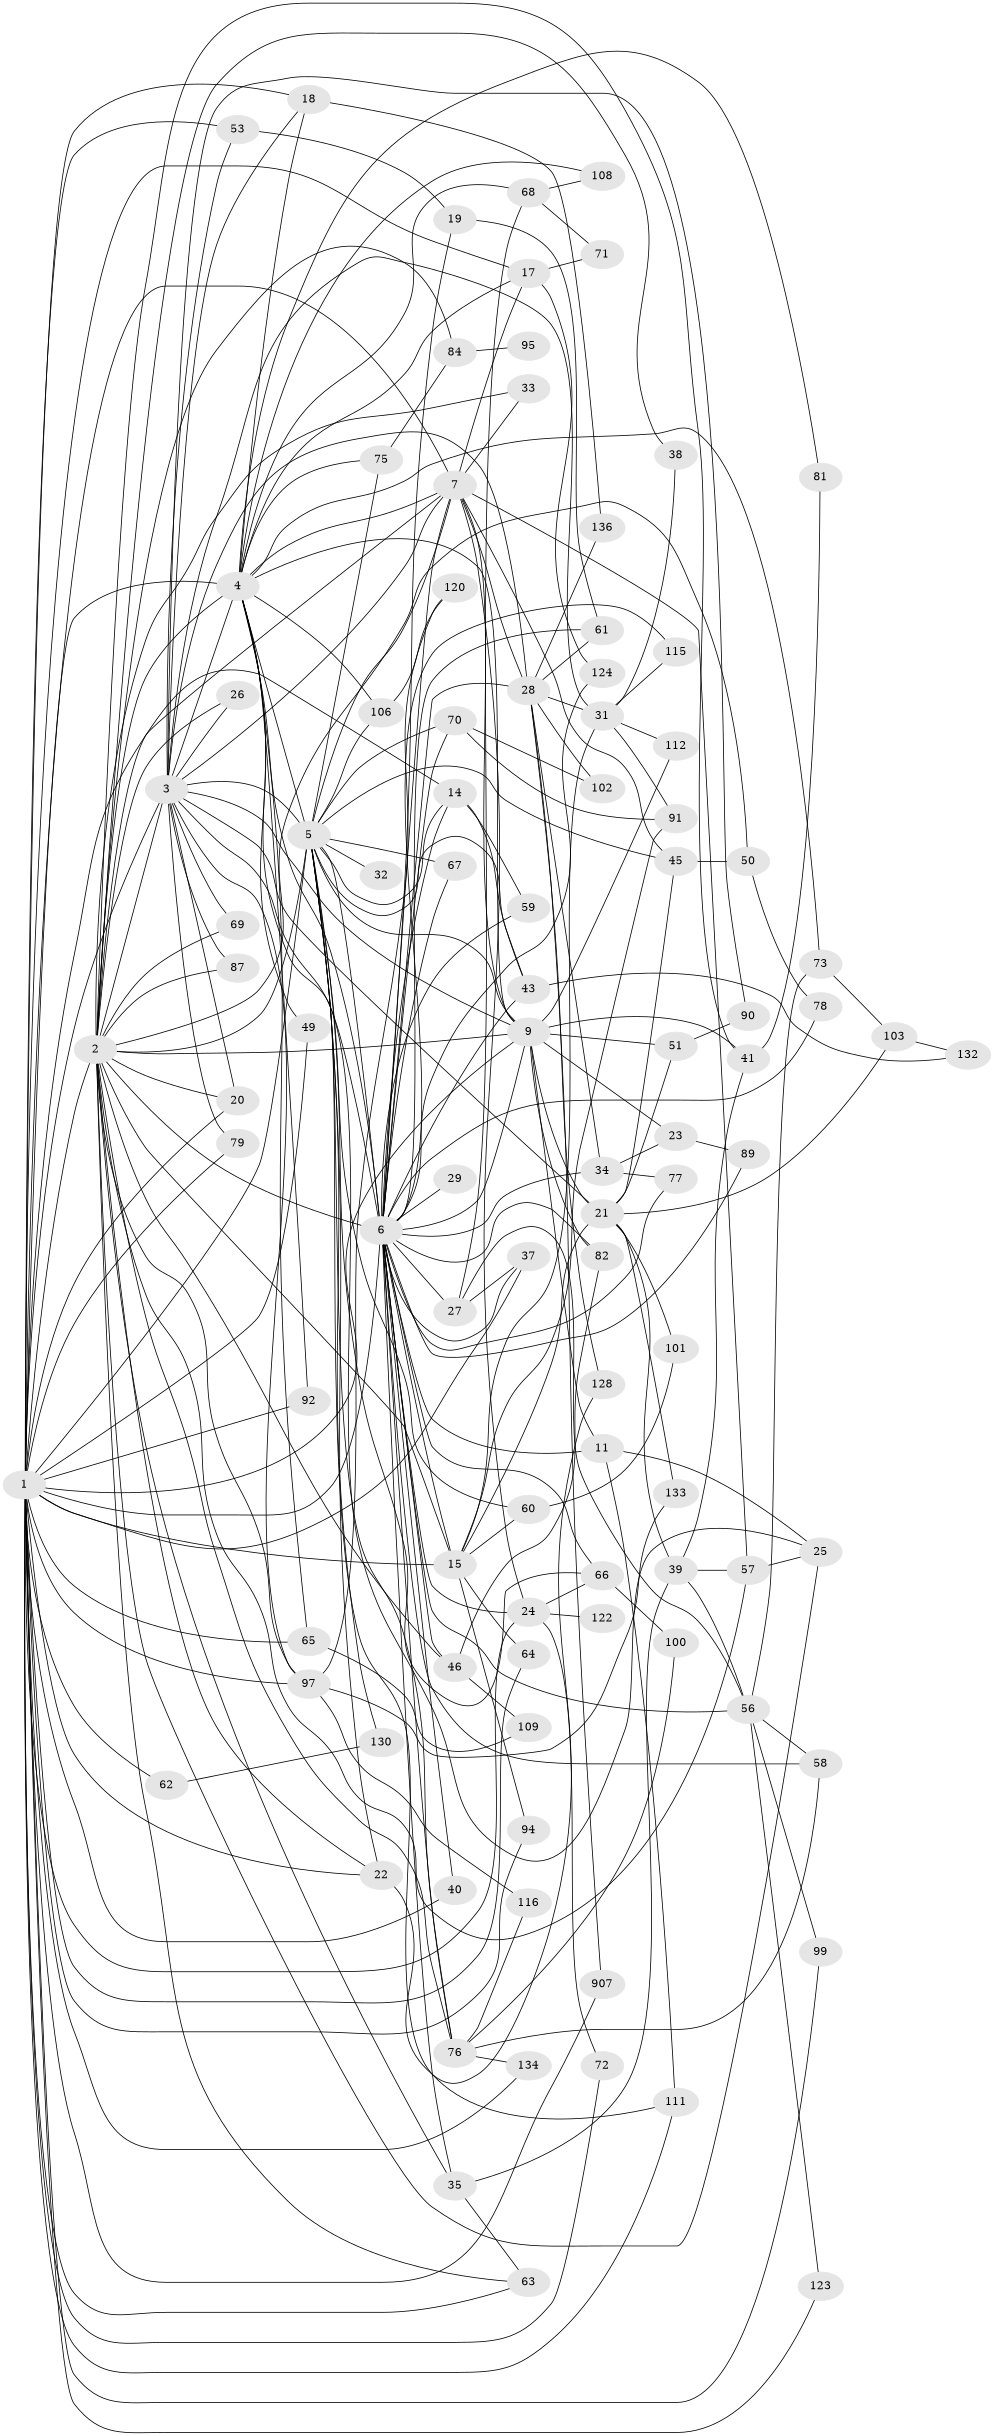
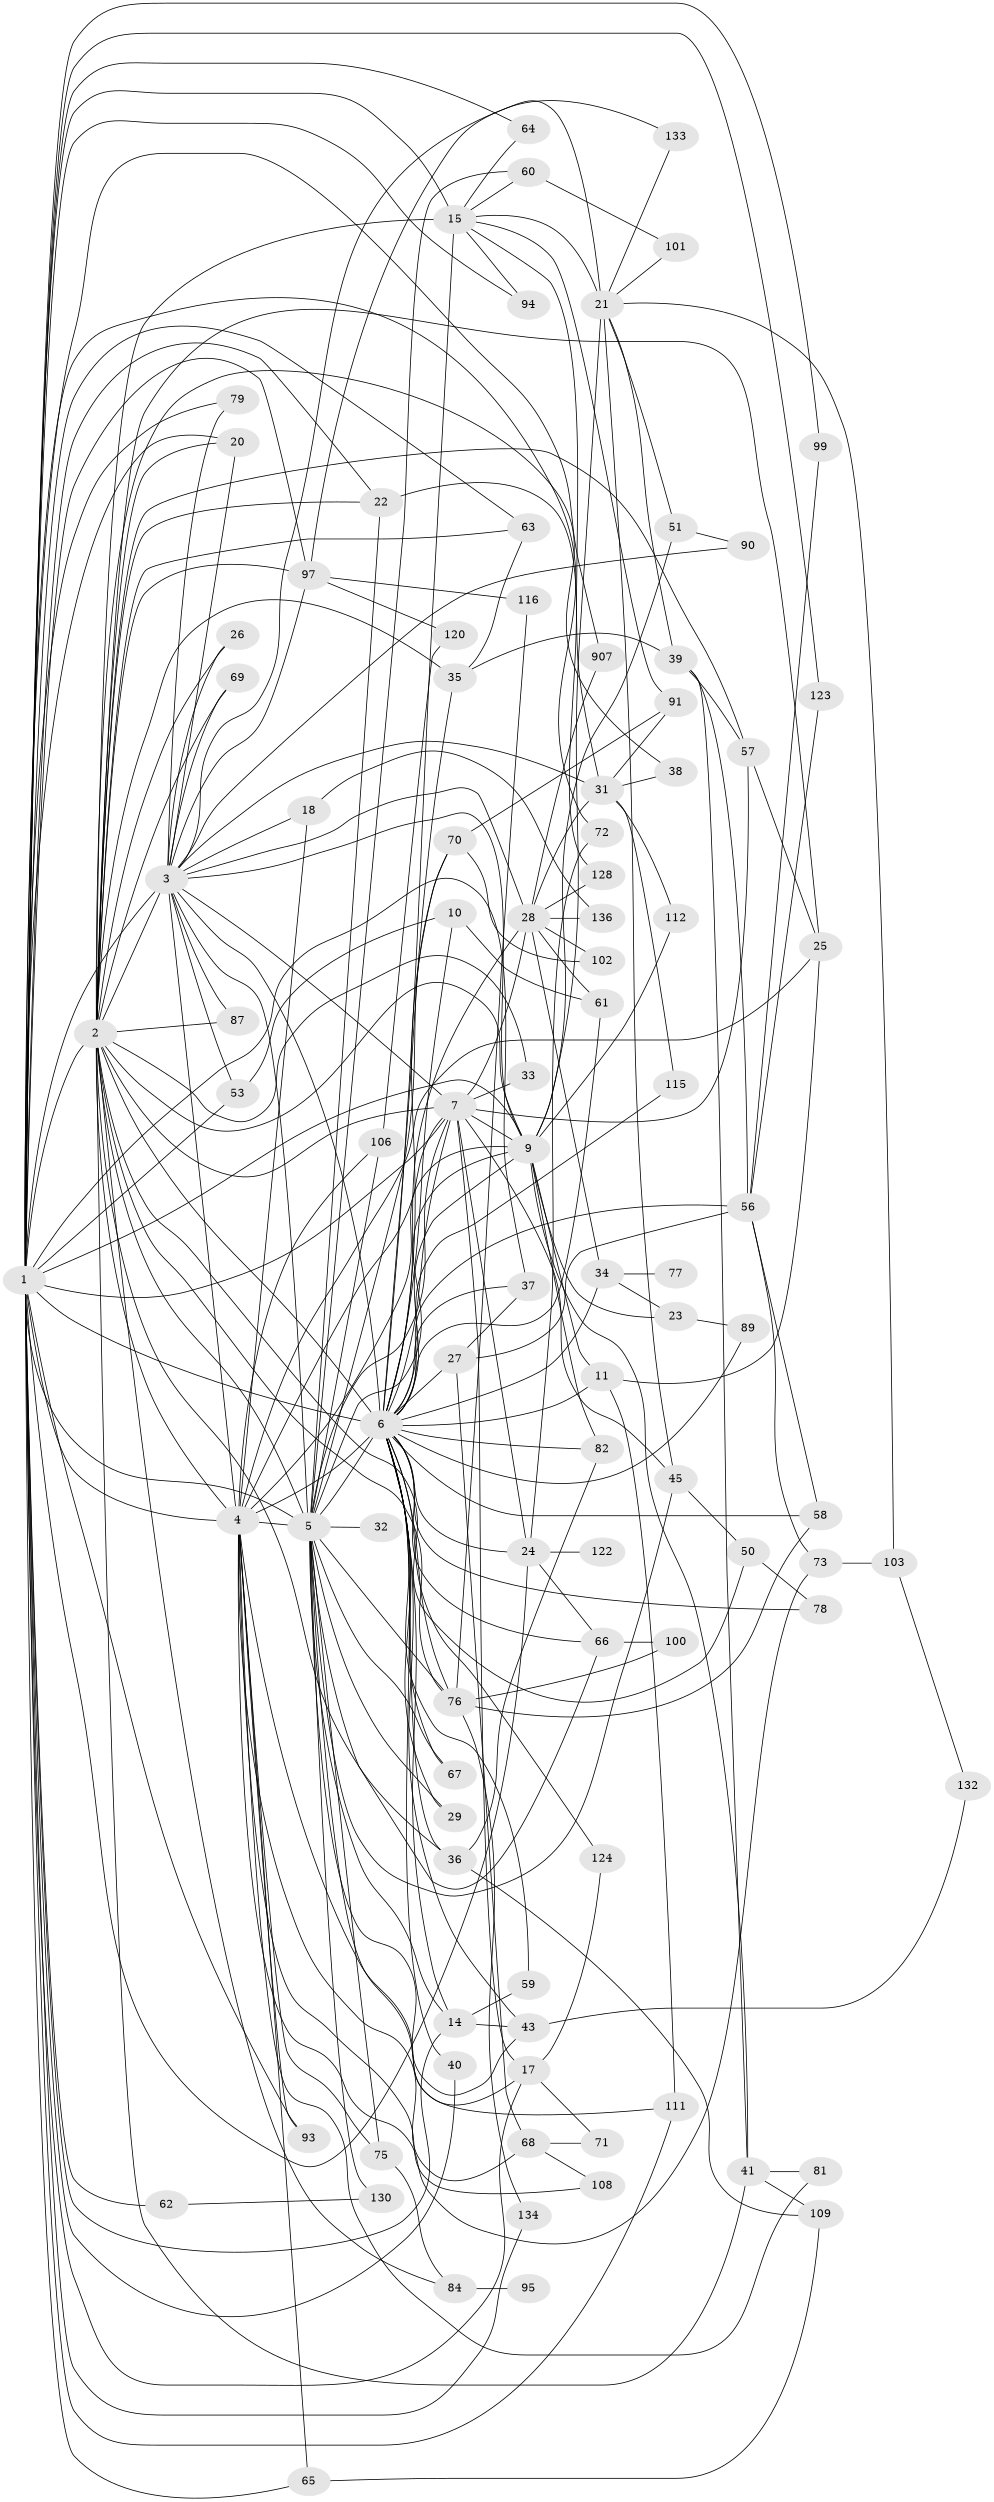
node "19": label "19" -> "10"
edge "18" -- "1": removed
node "49": removed
edge "77" -- "6": removed
node "92": label "92" -> "93"
node "46": label "46" -> "36"
edge "5" -- "29": added
edge "41" -- "109": added
